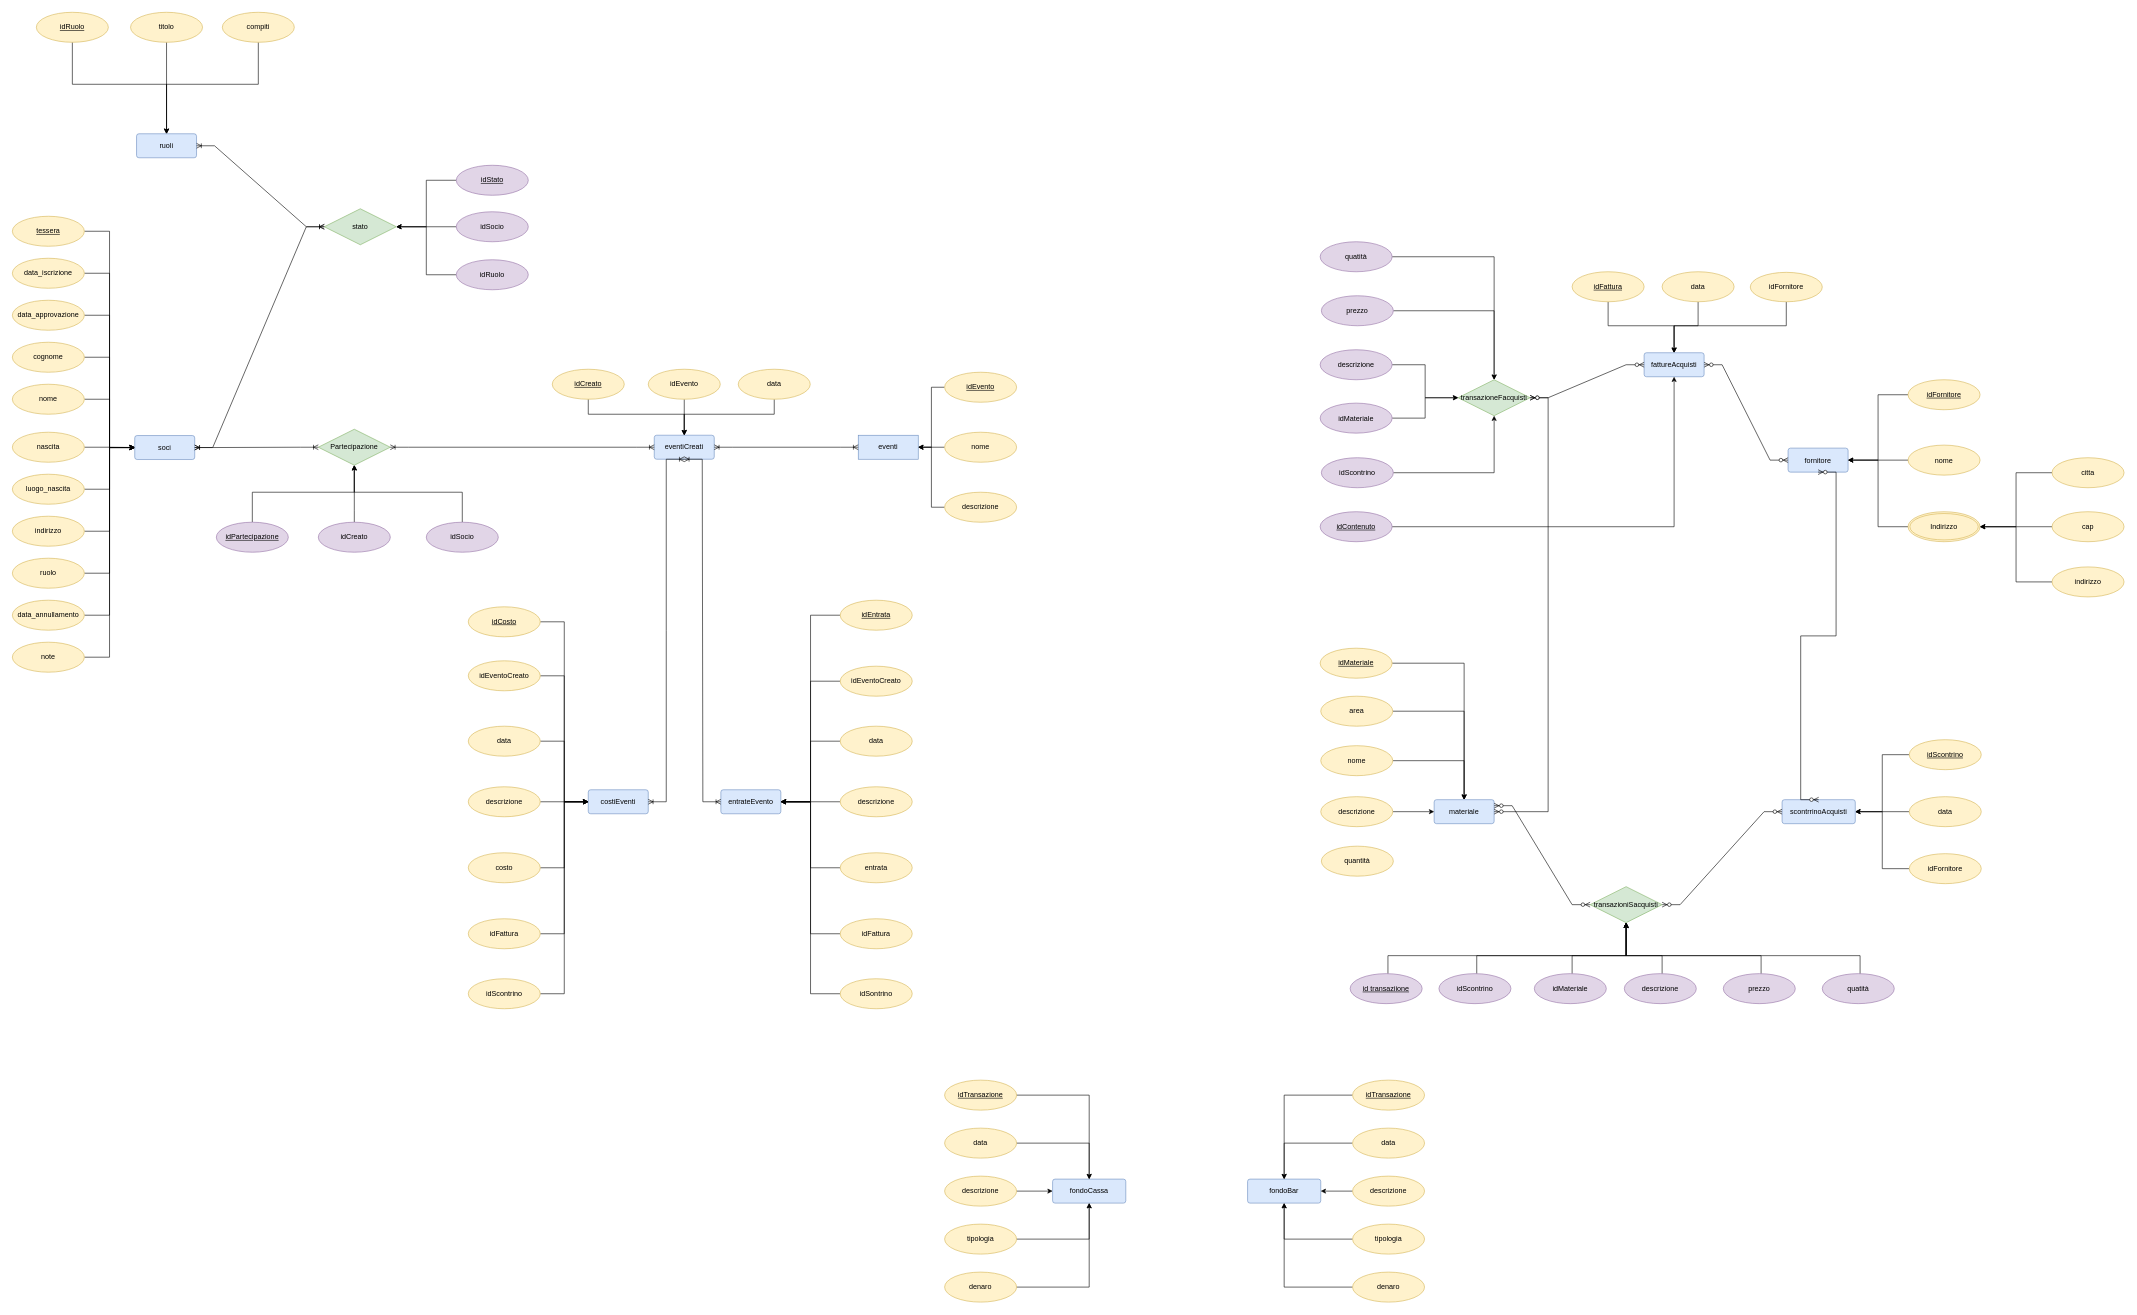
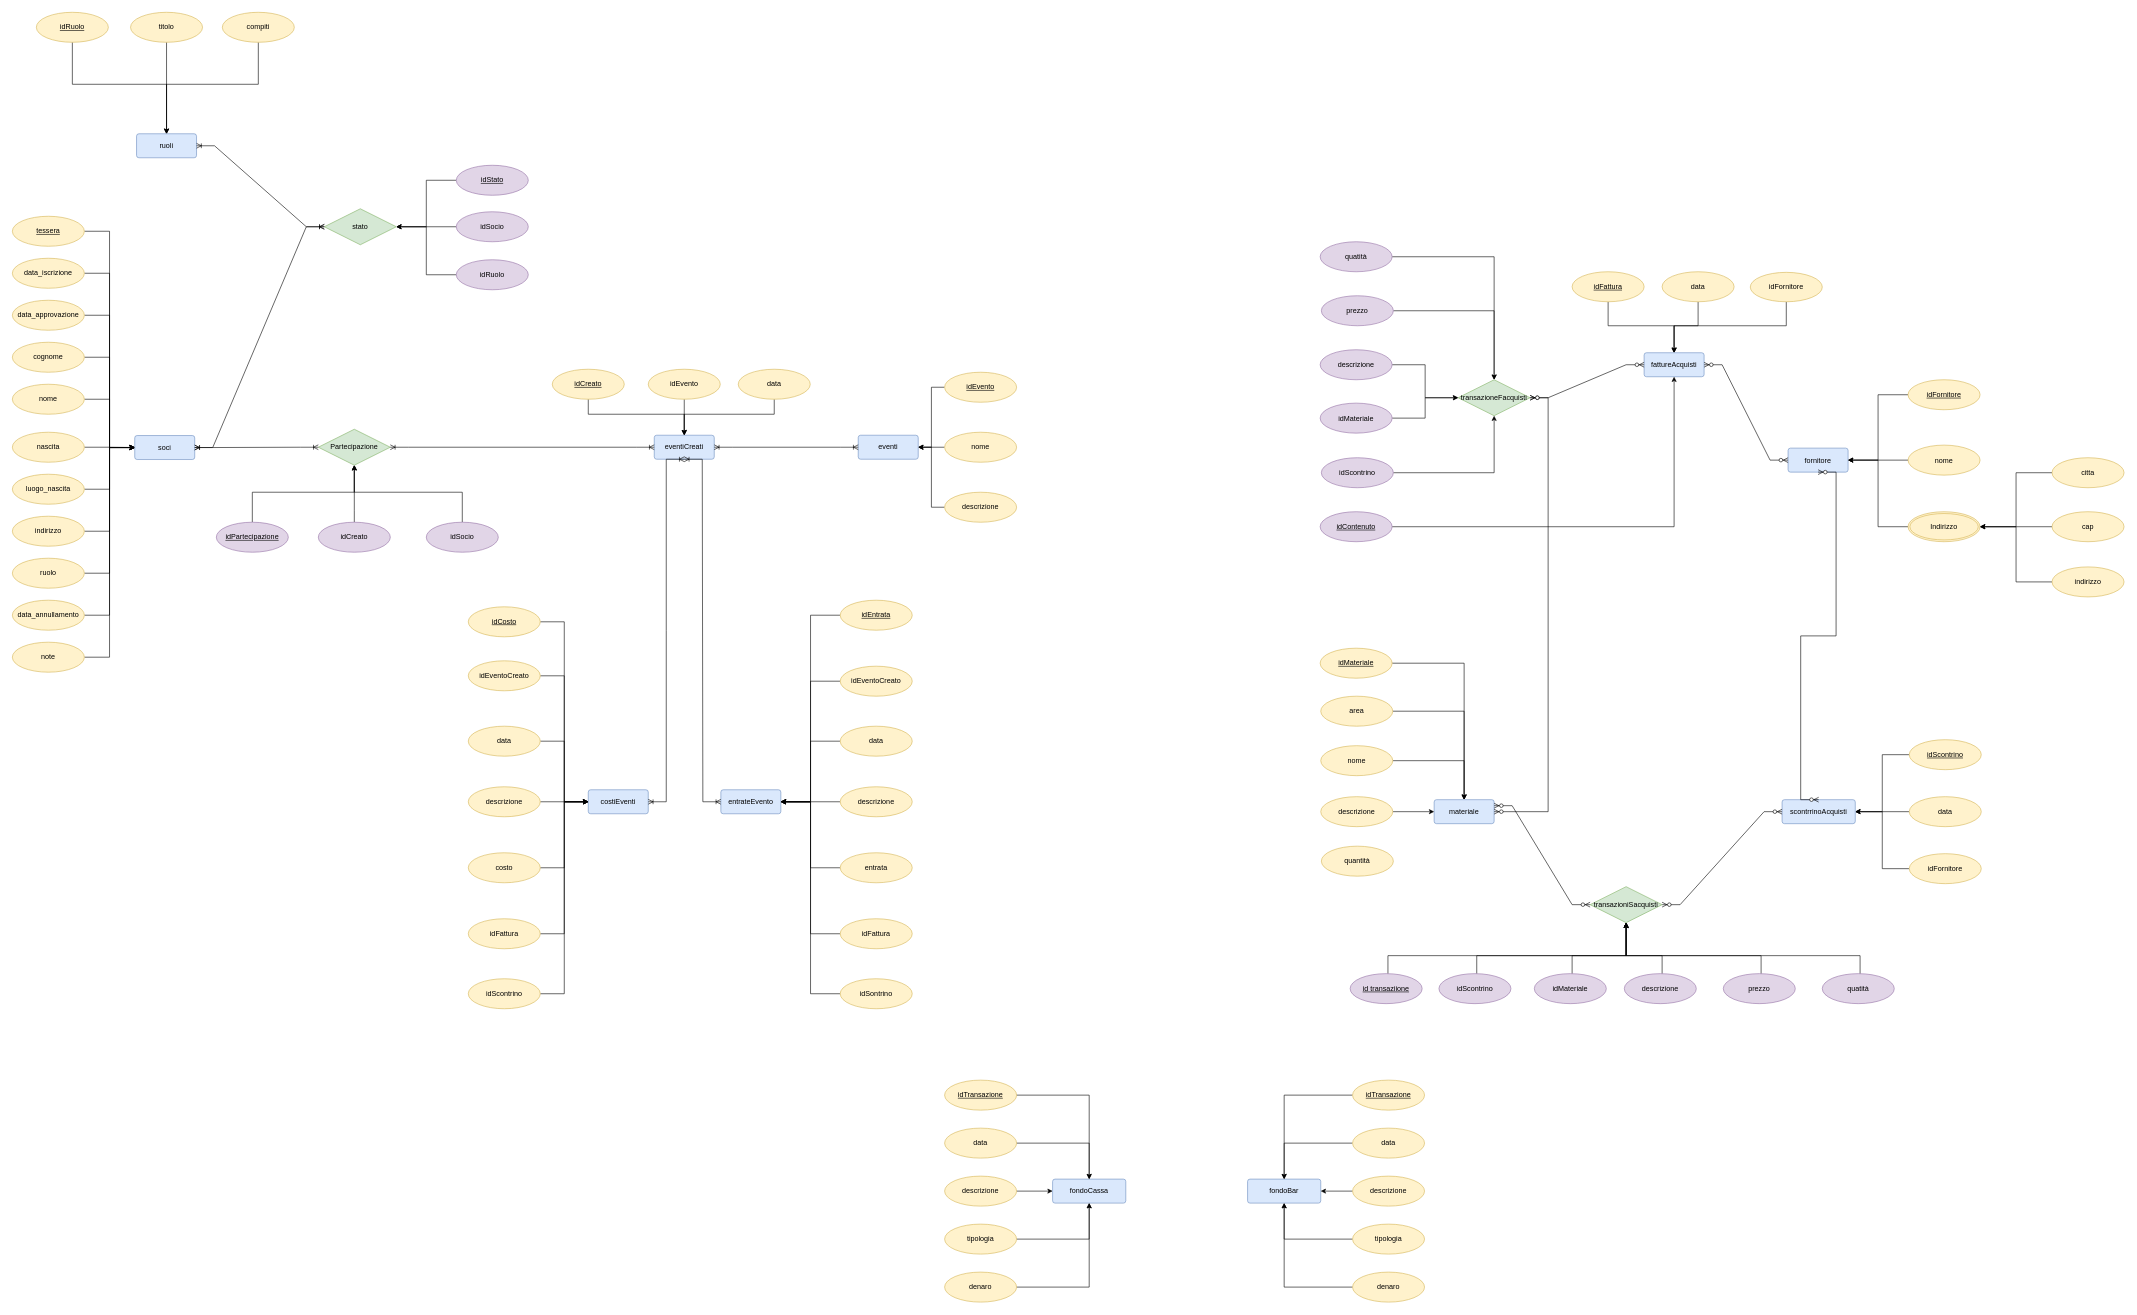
node "eventi": shape rectangle -> rounded rectangle
